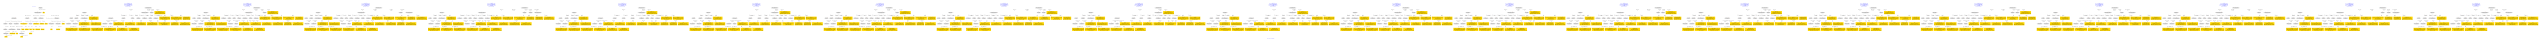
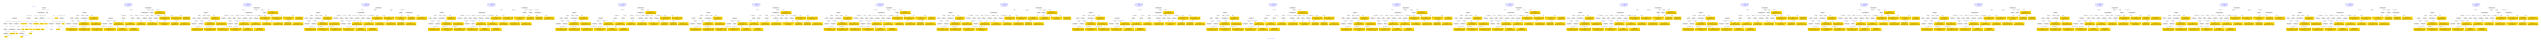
node "Image": fillcolor gold -> lightgray
node "Object_URI": added
node "Owner": fillcolor gold -> lightgray
